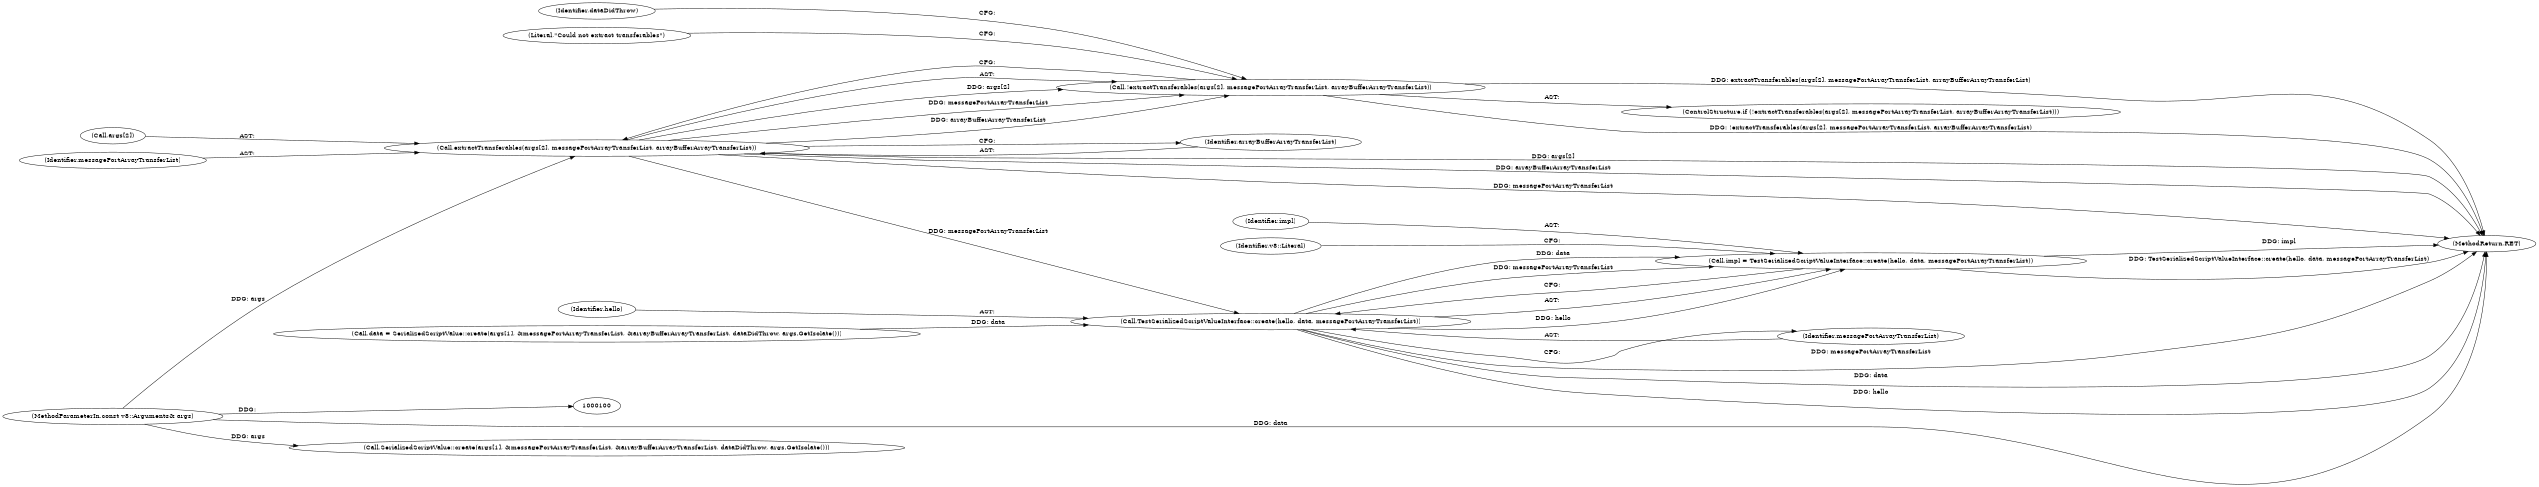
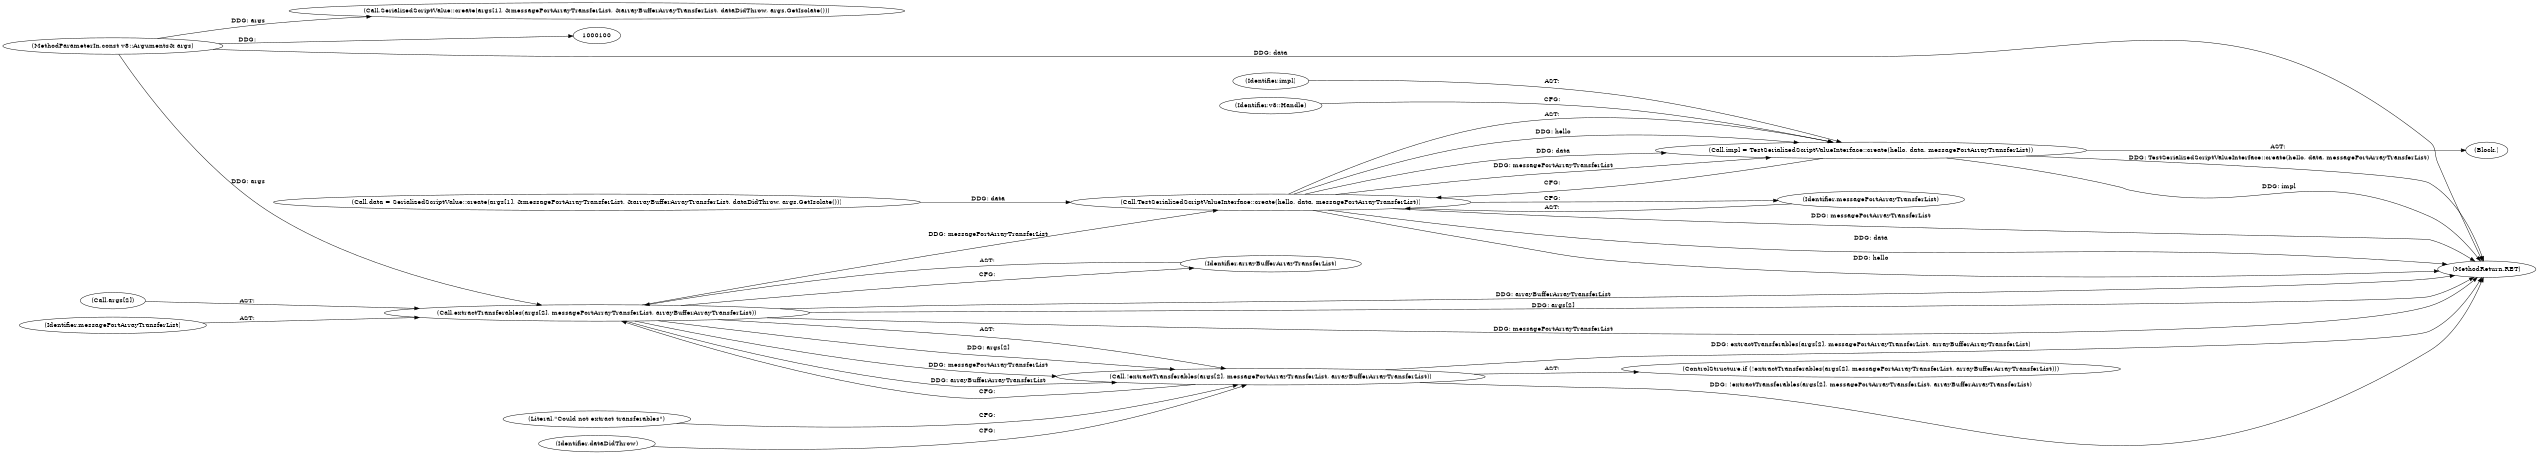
node "(Block,)": added
node "(Identifier,v8::Literal)": label "(Identifier,v8::Literal)" -> "(Identifier,v8::Handle)"
node "(Identifier,hello)": removed
